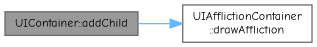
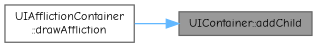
edge "UIContainer::addChild" -> "UIAfflictionContainer ::drawAffliction": reversed
